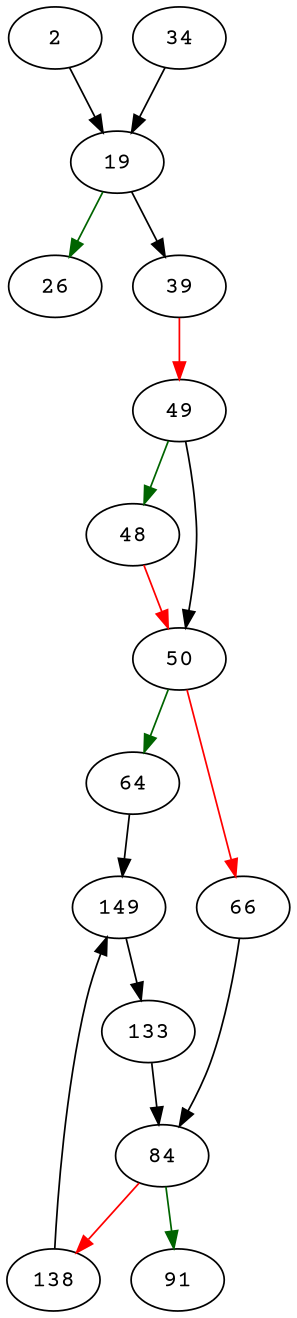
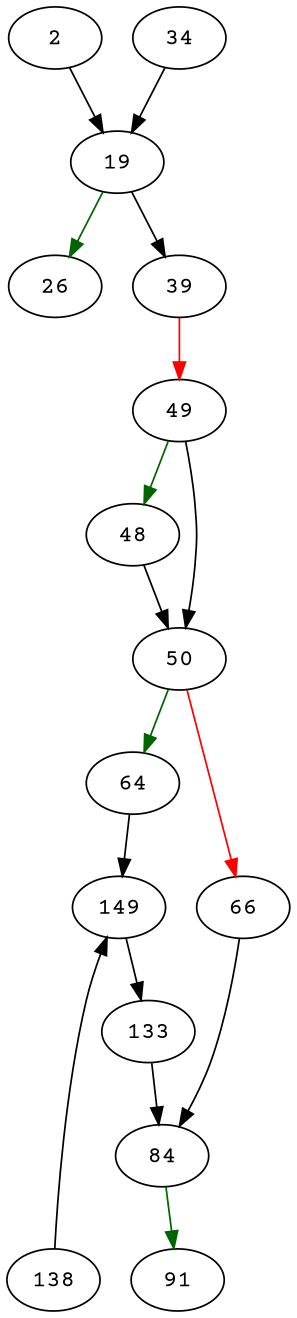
edge "48" -> "50": color red -> black
edge "84" -> "138": removed
